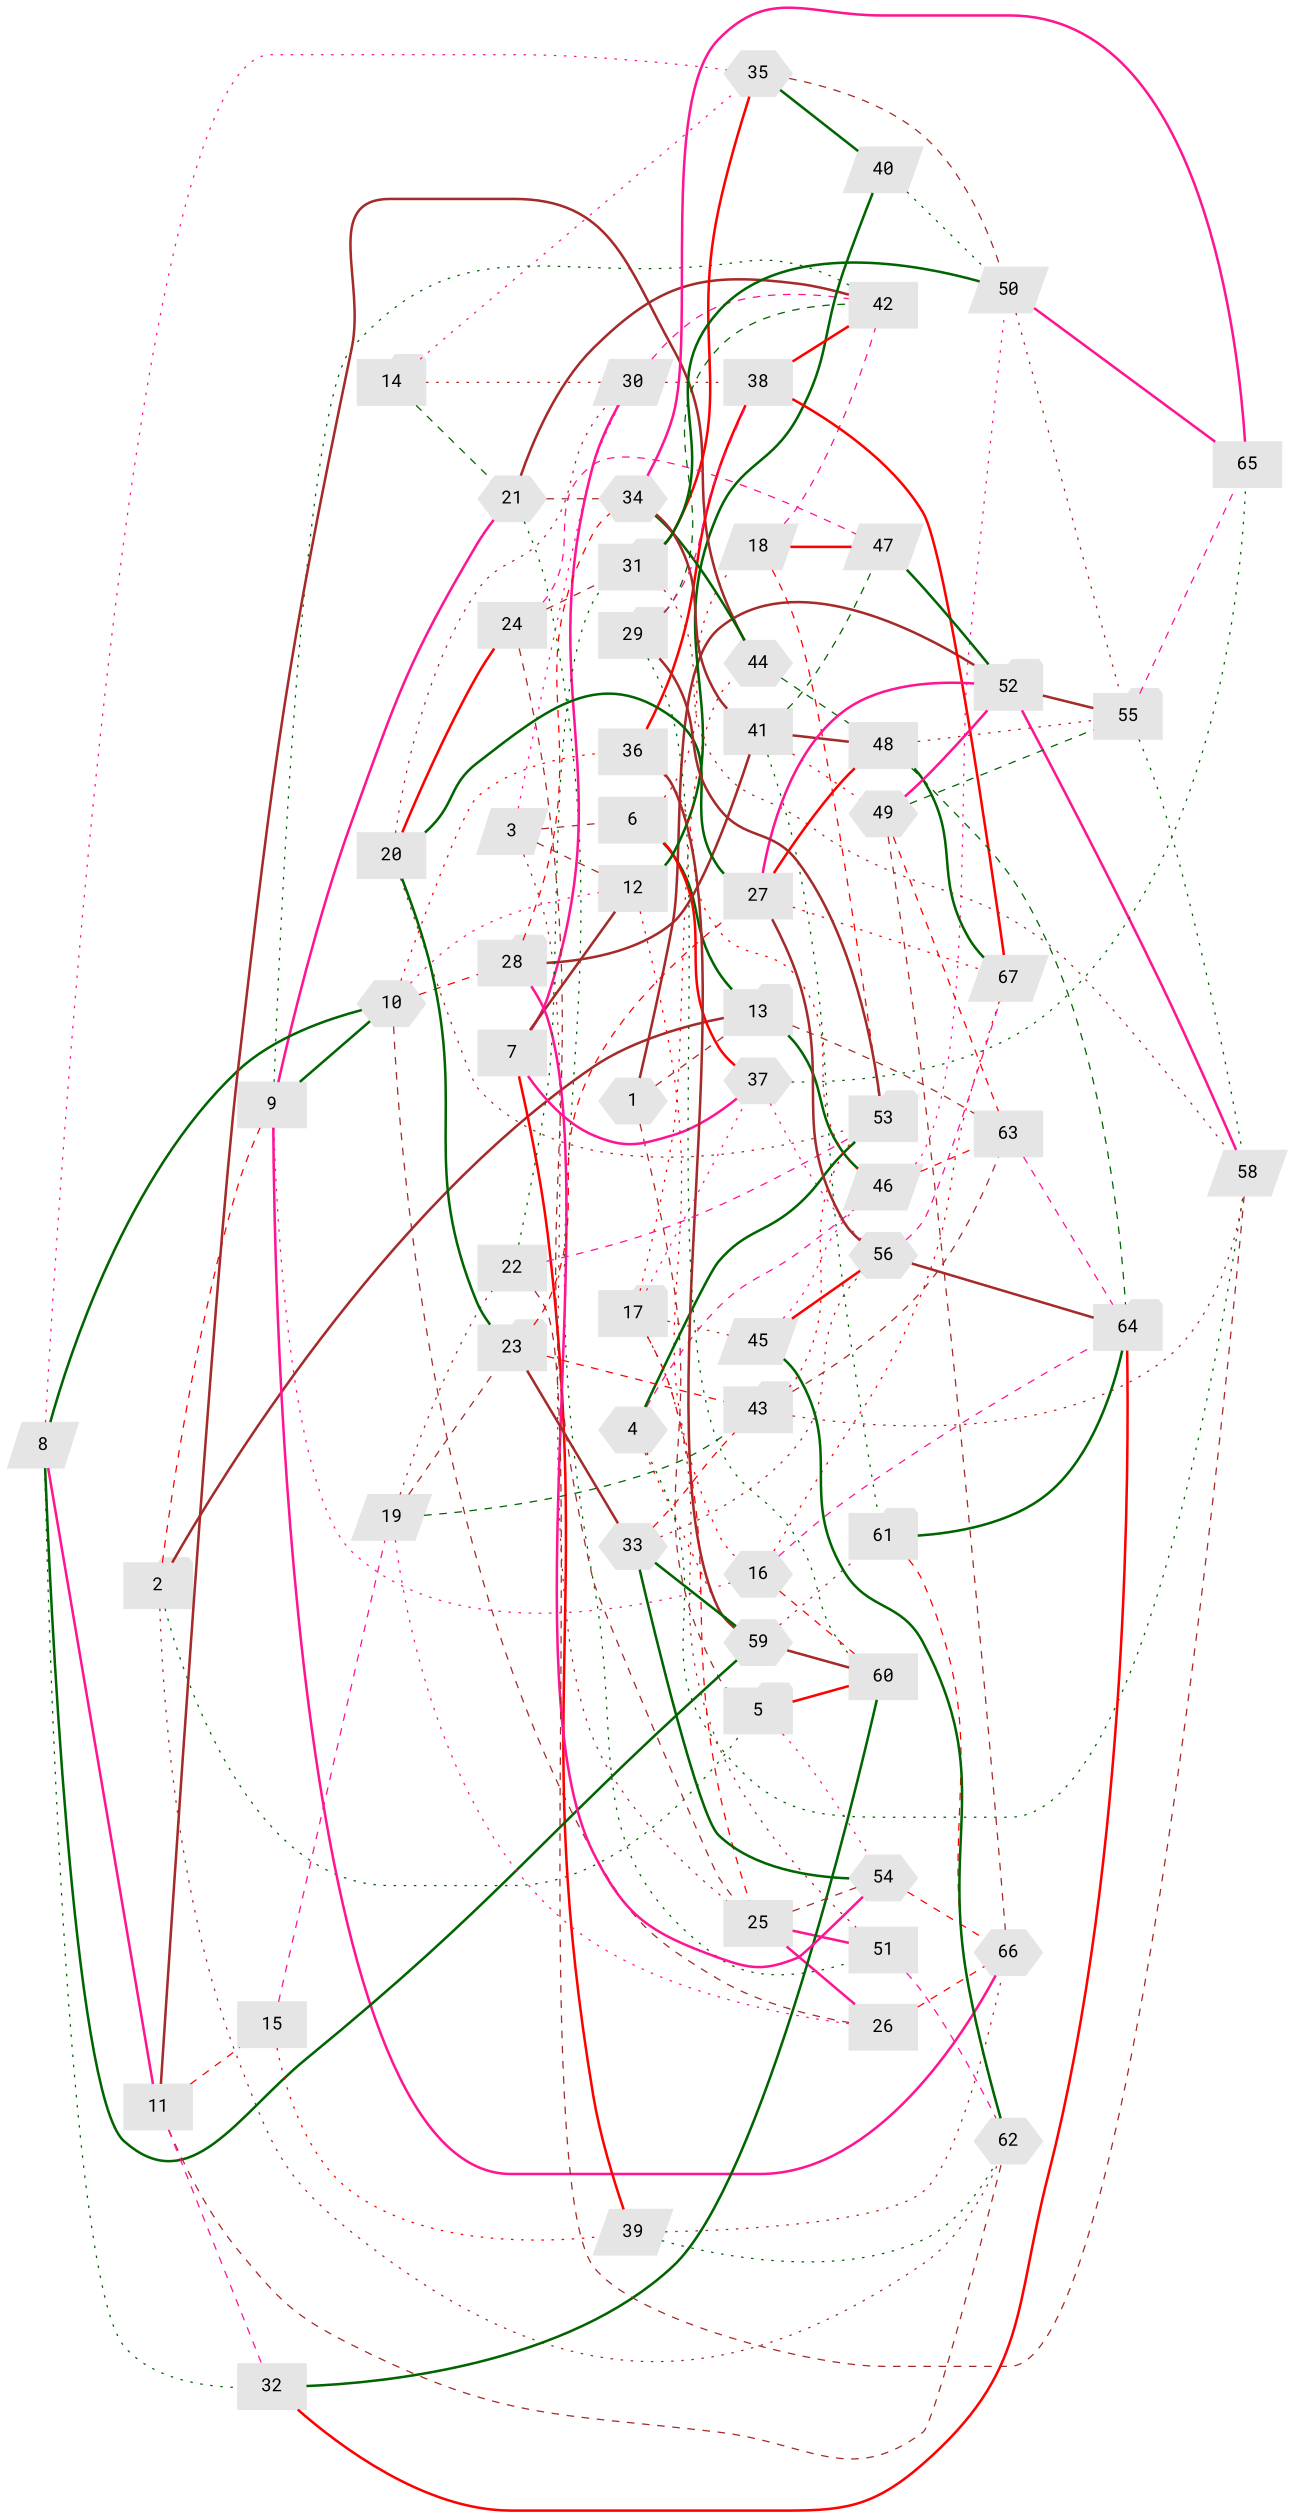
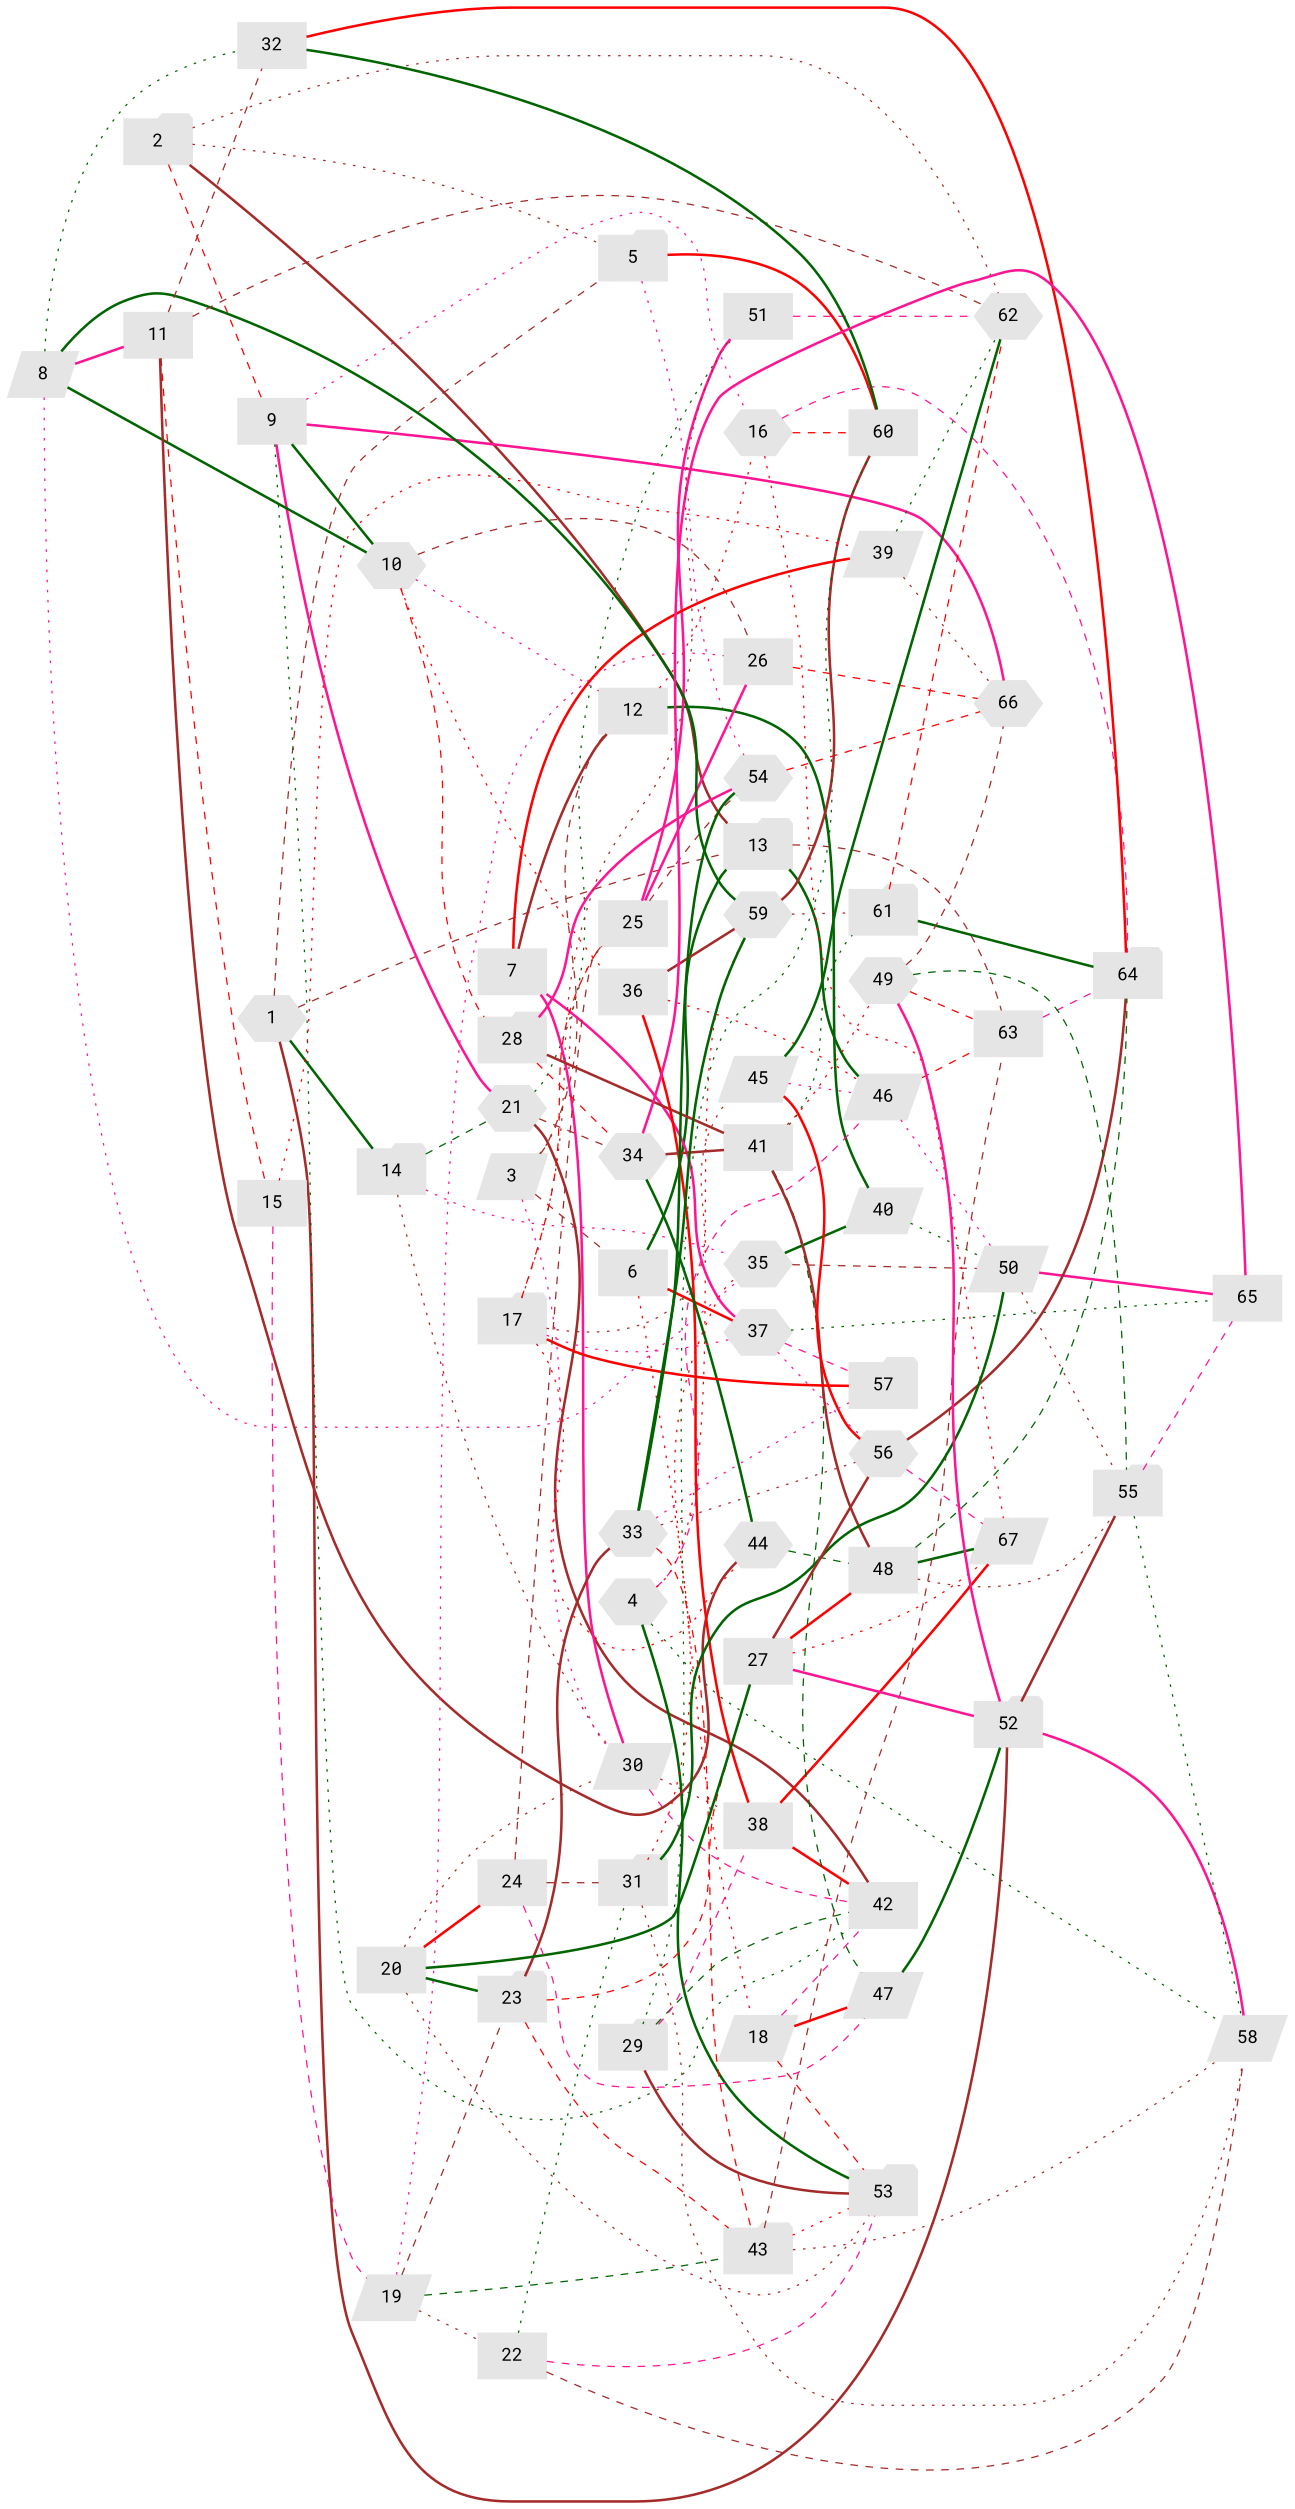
edge "35" -- "31": style bold -> dotted
edge "1" -- "14": added
node "57": added
edge "2" -- "5": color darkgreen -> brown
edge "11" -- "32": color deeppink -> brown
